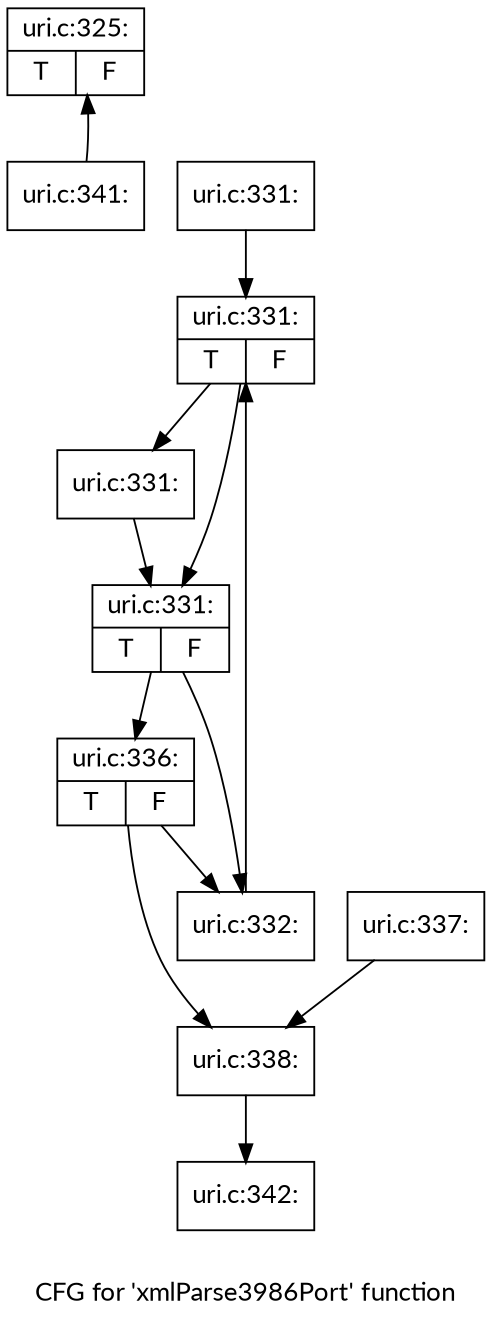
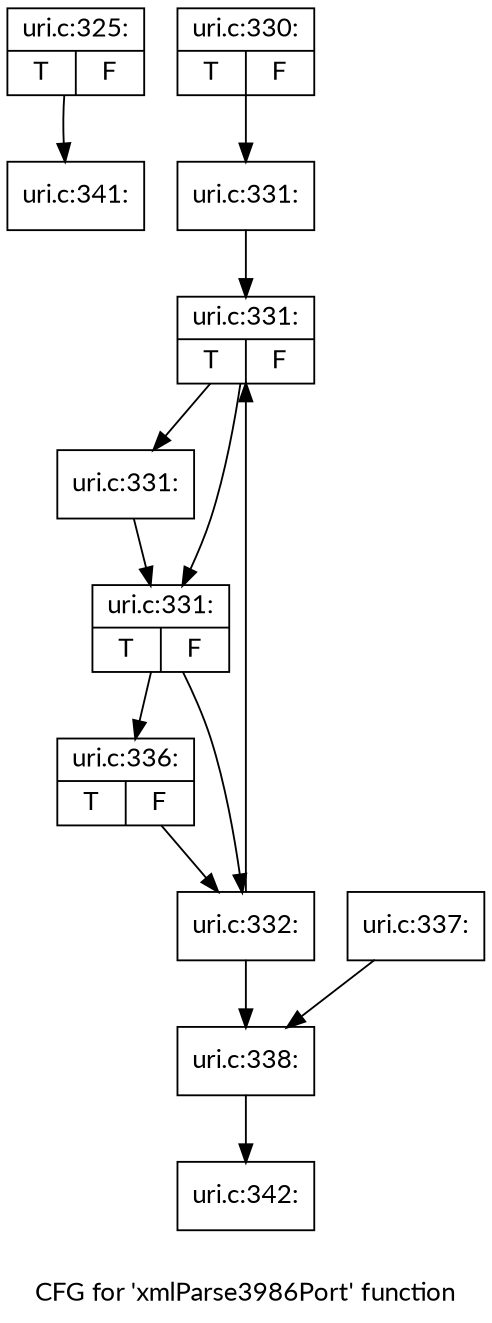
node "uri.c:330:": added
edge "uri.c:341:" -> "uri.c:325:": reversed
edge "uri.c:336:" -> "uri.c:338:": now "uri.c:332:" -> "uri.c:338:"
